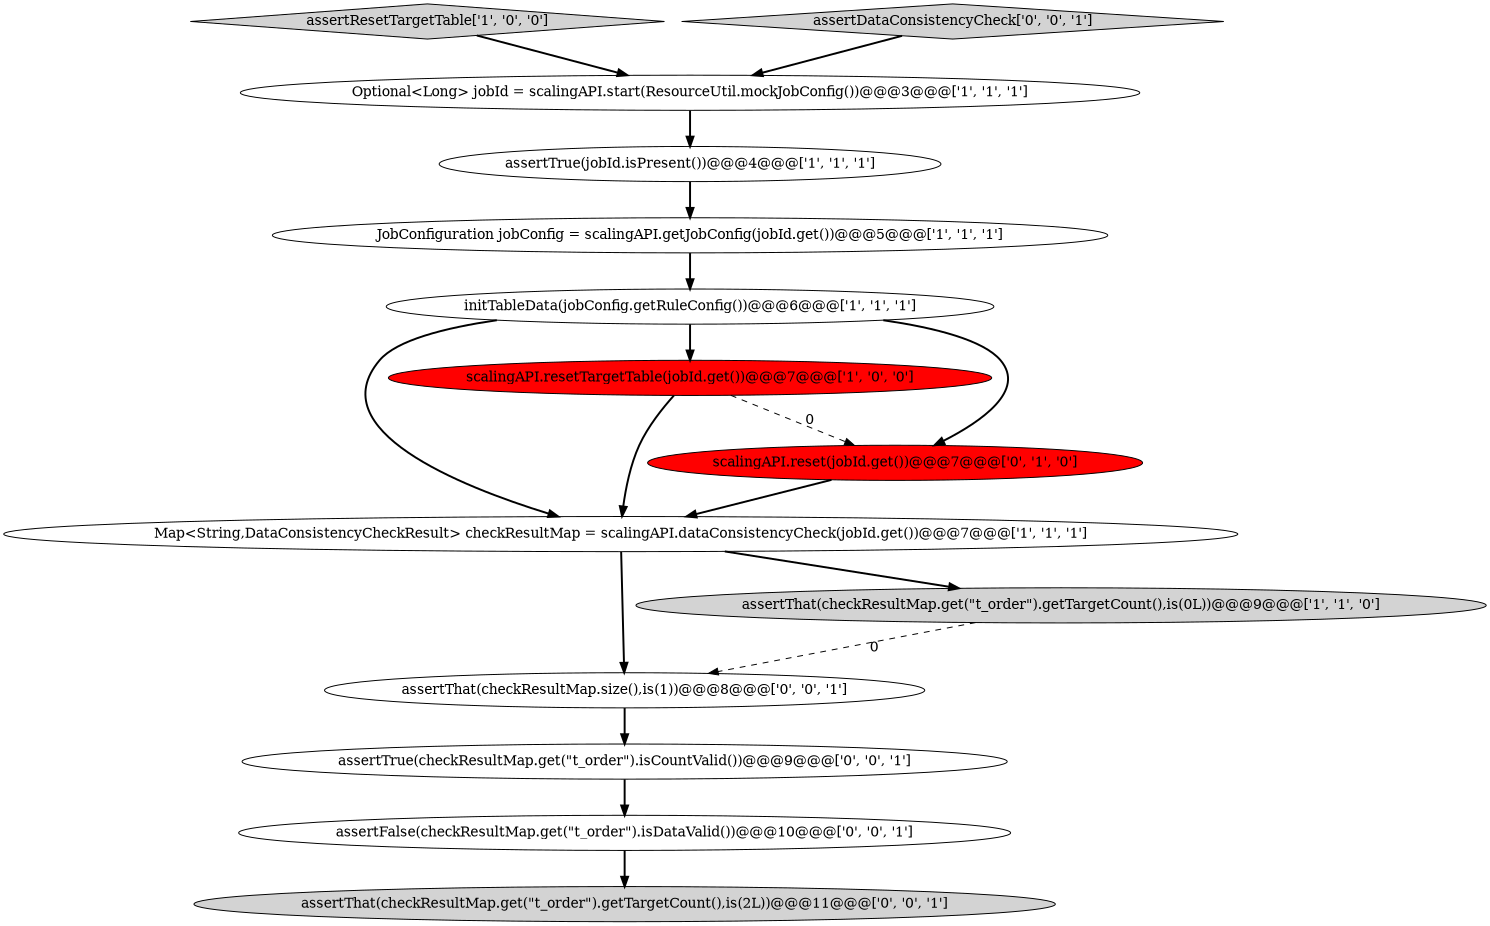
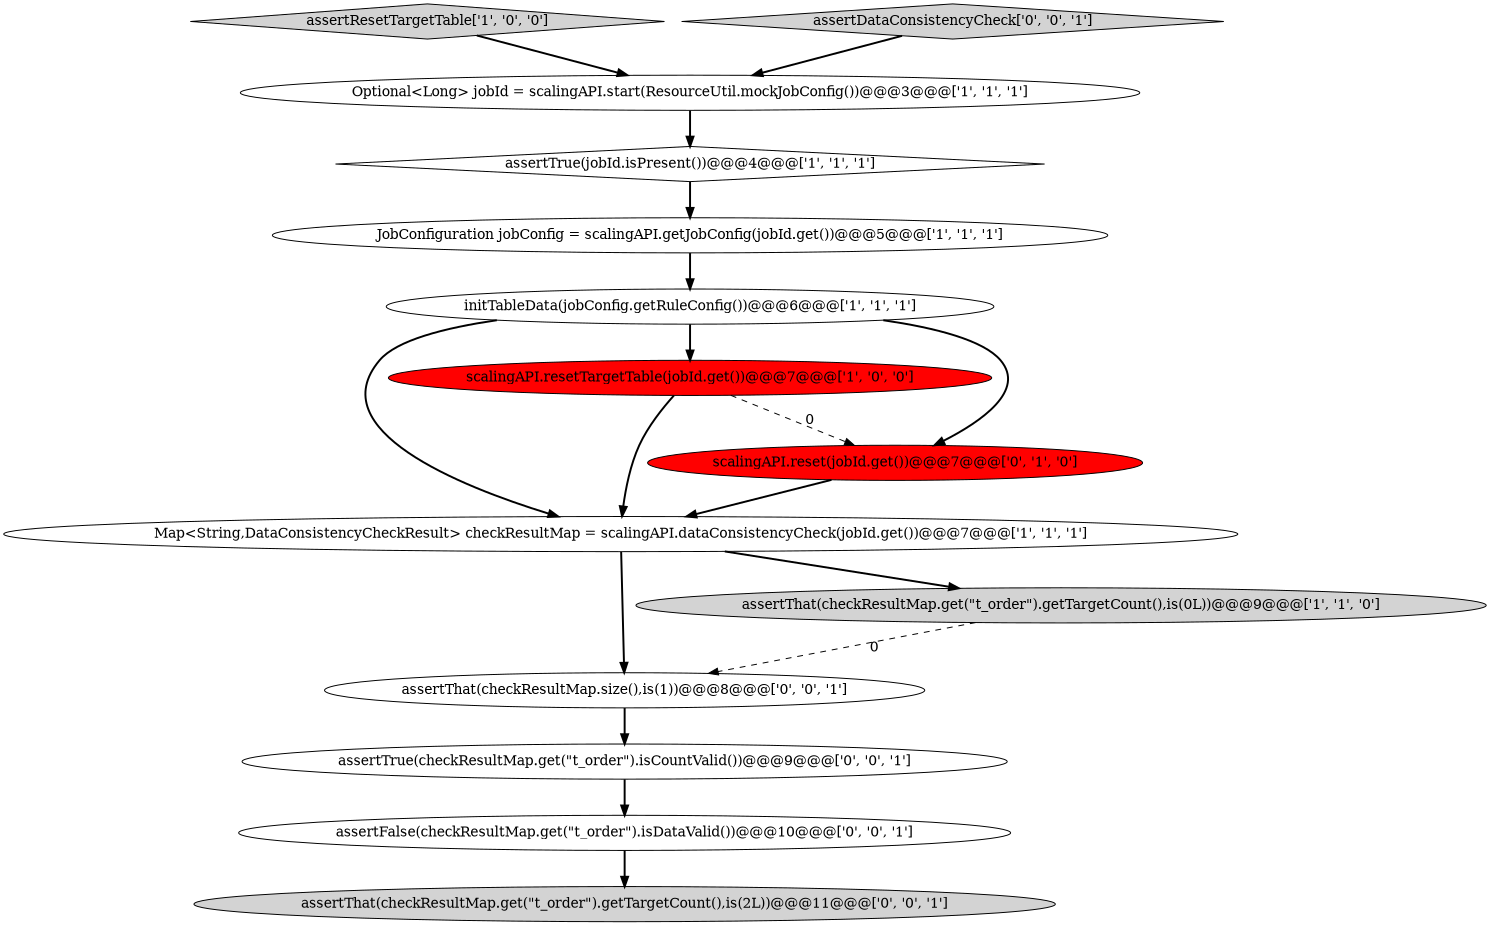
node "assertTrue(jobId.isPresent())@@@4@@@['1', '1', '1']": shape ellipse -> diamond
